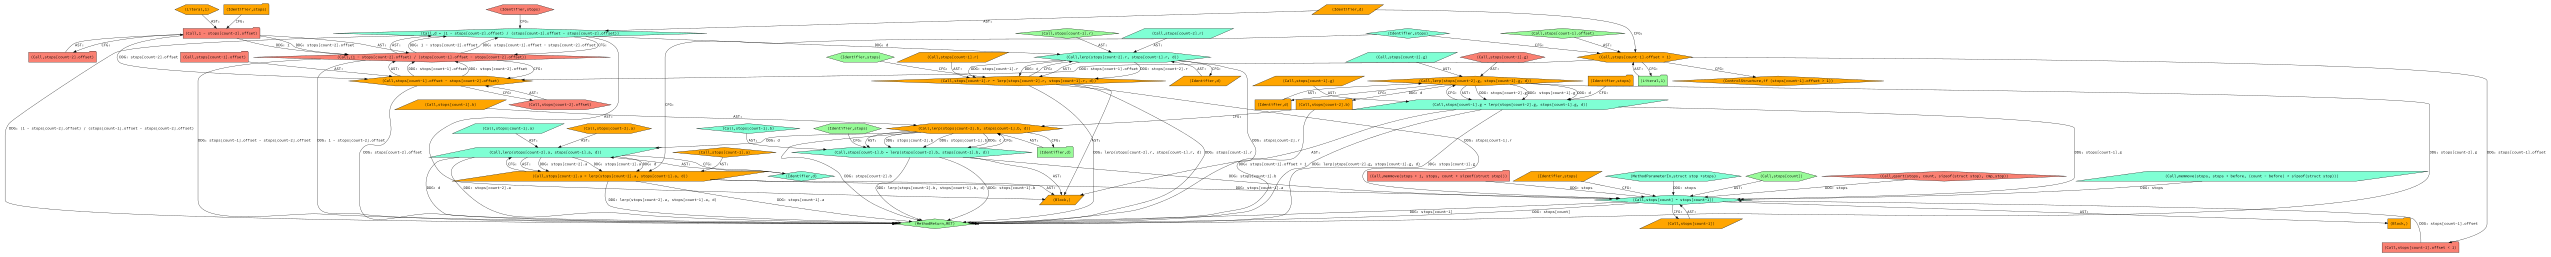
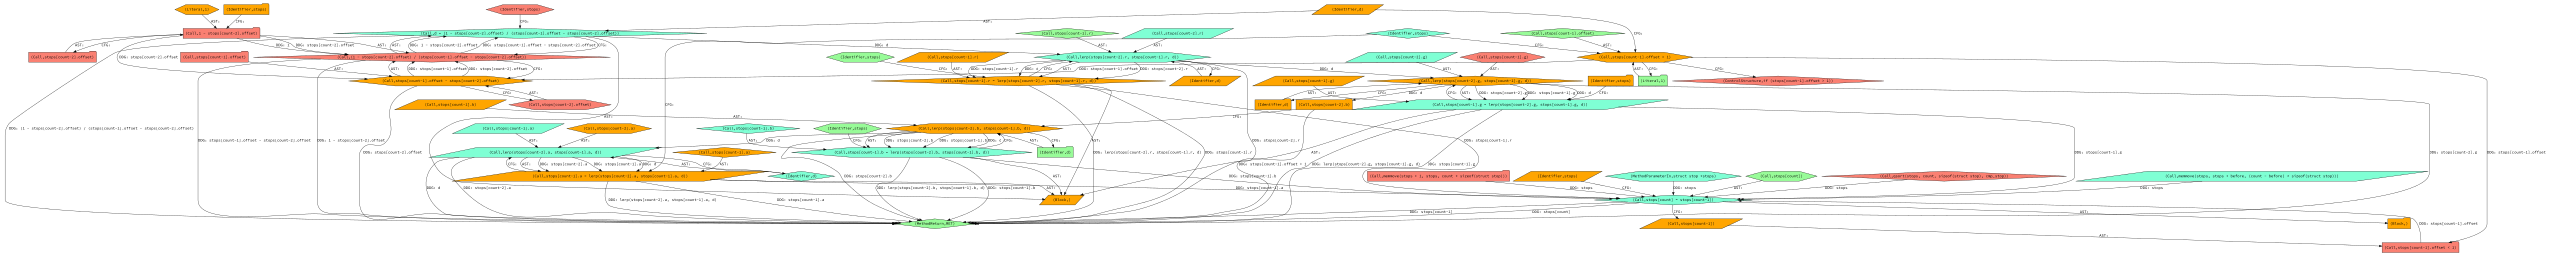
edge "(Call,lerp(stops[count-2].r, stops[count-1].r, d))" -> "(Call,lerp(stops[count-2].g, stops[count-1].g, d))": added, label "DDG: d"
node "(ControlStructure,if (stops[count-1].offset > 1))": fillcolor orange -> salmon
edge "(Call,stops[count-1])" -> "(Call,stops[count] = stops[count-1])": now "(Call,stops[count-1])" -> "(Call,stops[count-1].offset < 1)"
